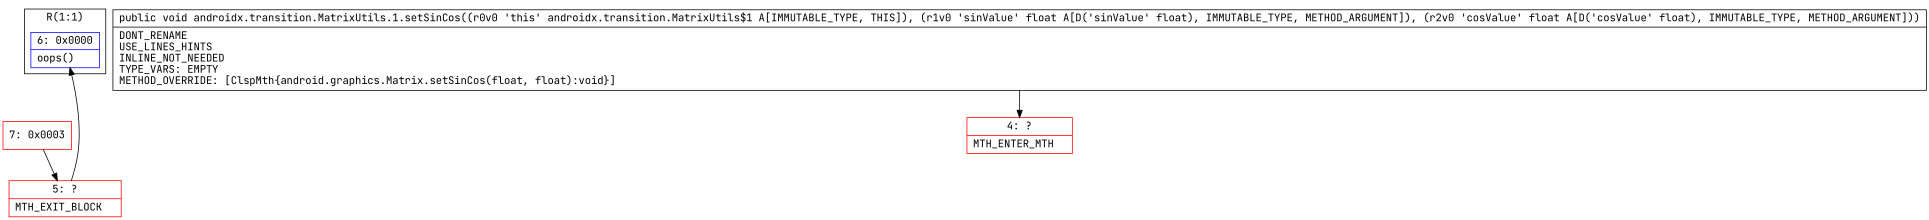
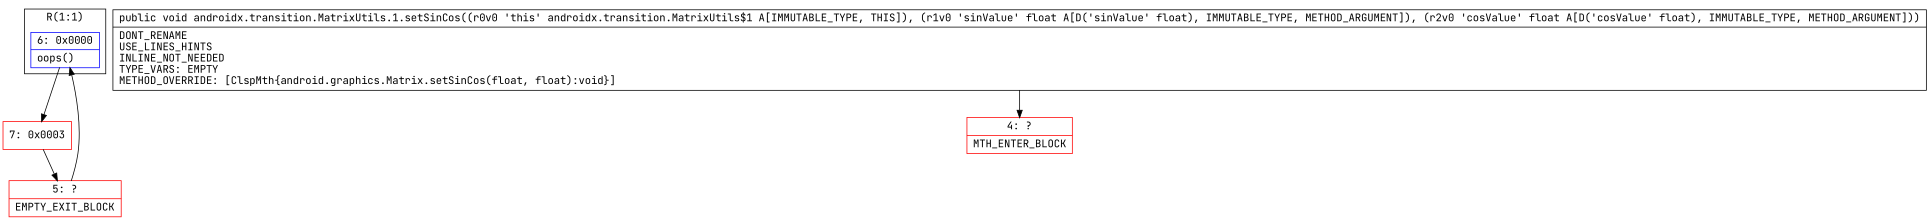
edge "6: 0x0000" -> "7: 0x0003": added
node "4: ?": text "MTH_ENTER_MTH" -> "MTH_ENTER_BLOCK"
node "5: ?": text "MTH_EXIT_BLOCK" -> "EMPTY_EXIT_BLOCK"
